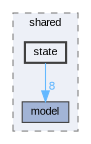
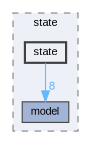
cluster "shared": label "shared" -> "state"
